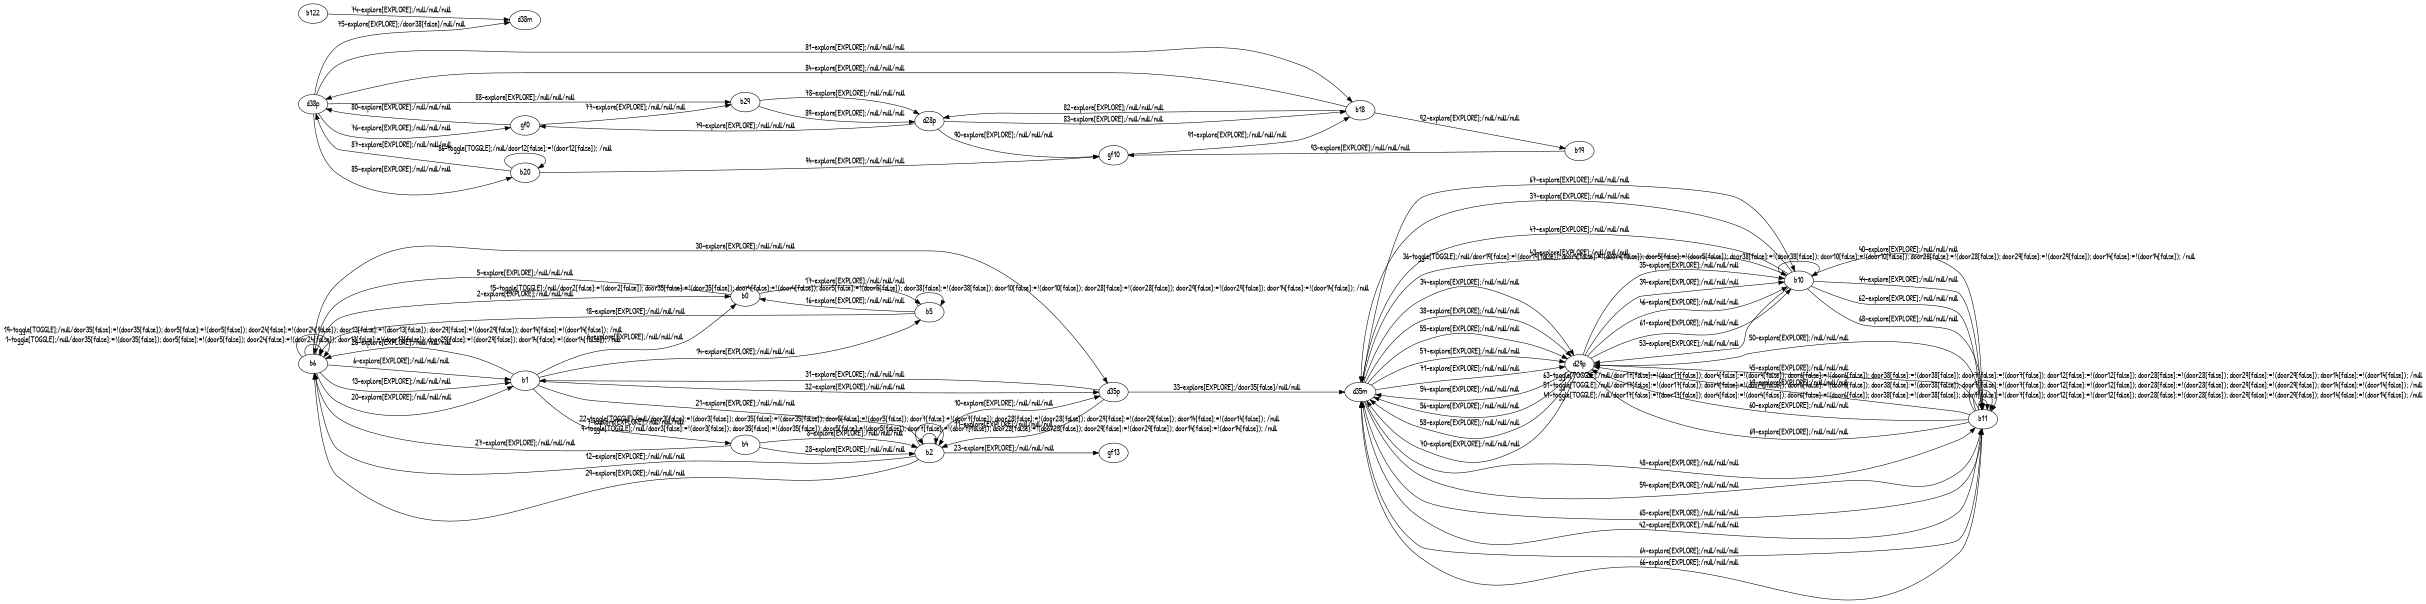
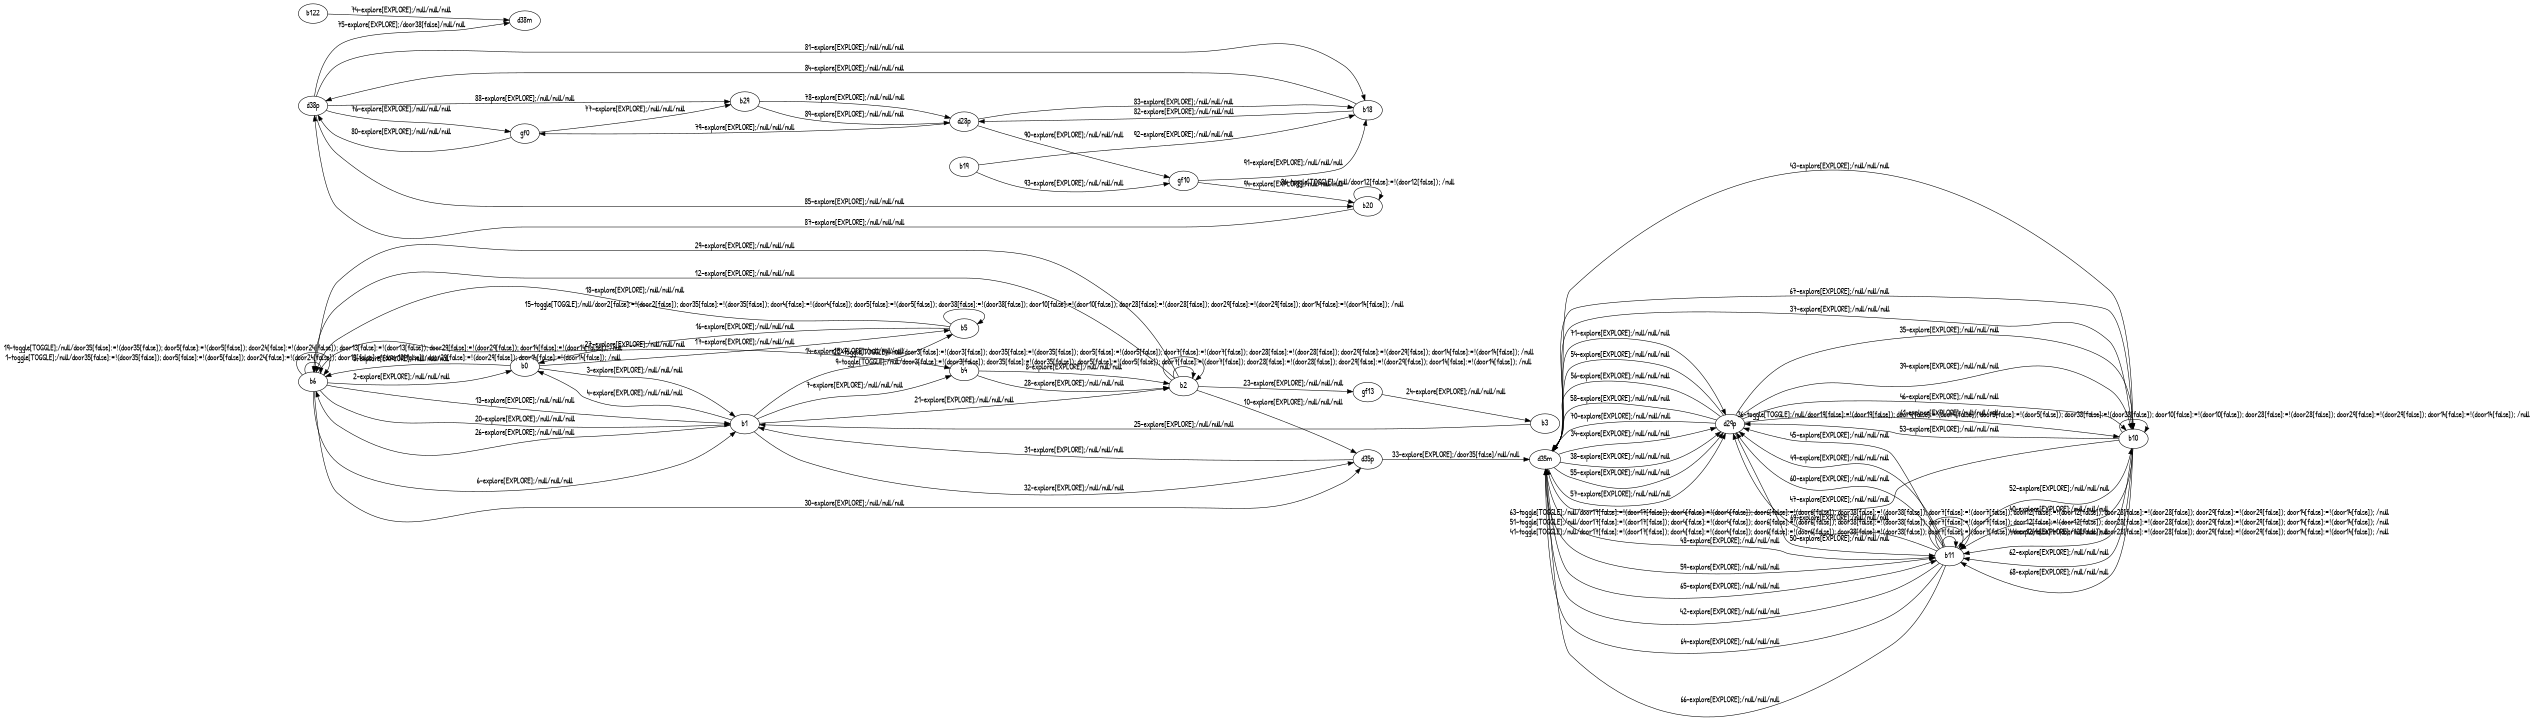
edge "b18" -> "b19": reversed
edge "b20" -> "gf10": reversed
edge "b0" -> "b1": added, label "3-explore[EXPLORE];/null/null/null"
node "b3": added
edge "d35p" -> "b2": removed, label "11-explore[EXPLORE];/null/null/null"
edge "b4" -> "b6": reversed
edge "b11" -> "b10": added, label "52-explore[EXPLORE];/null/null/null"
